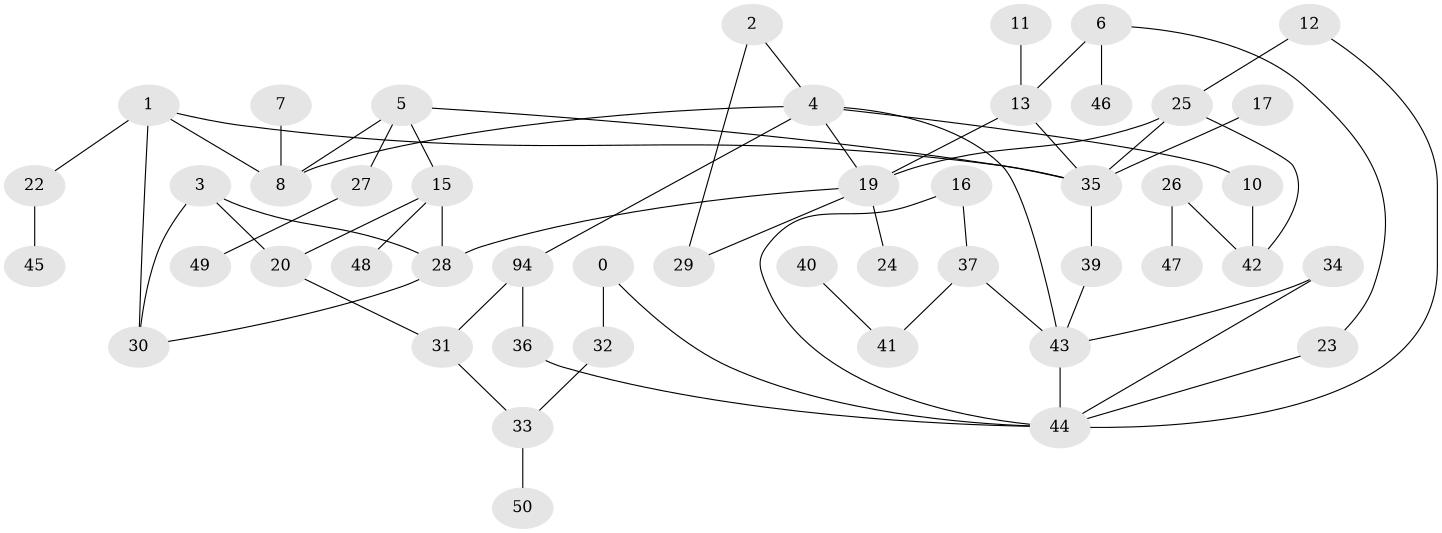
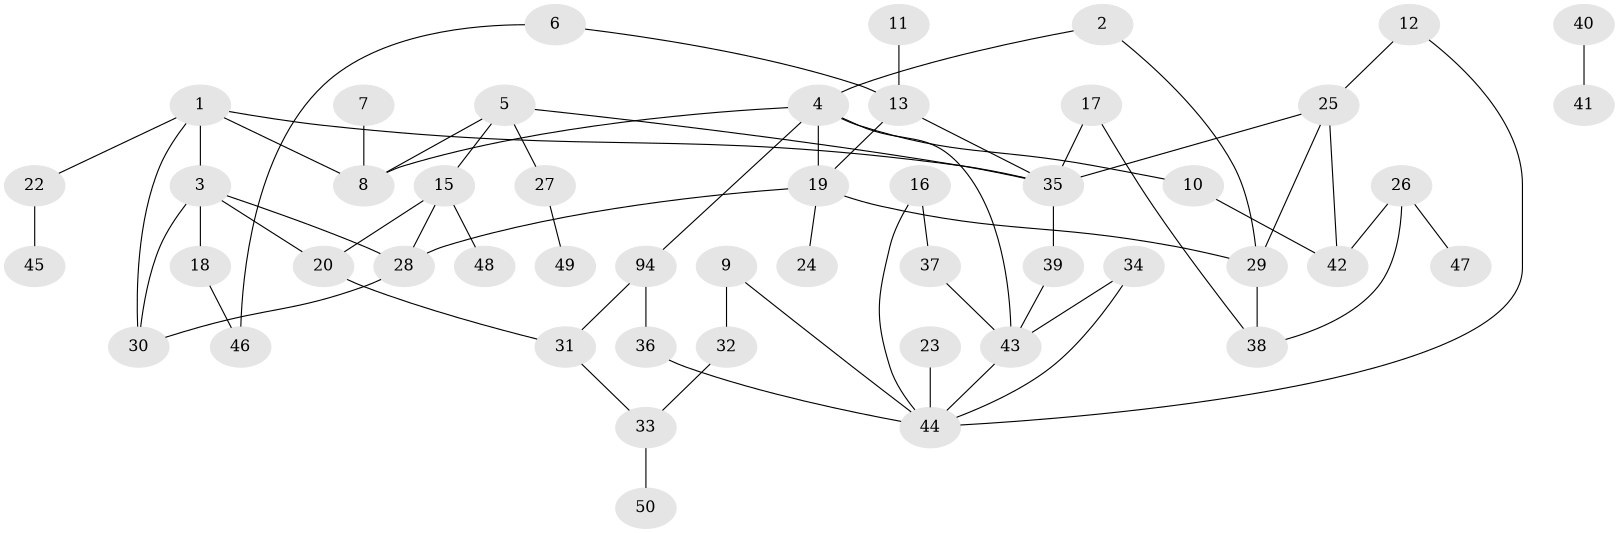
edge "6" -- "23": removed
edge "1" -- "3": added
edge "25" -- "19": now "25" -- "29"
node "18": added
node "0": label "0" -> "9"
edge "37" -- "41": removed
node "38": added
